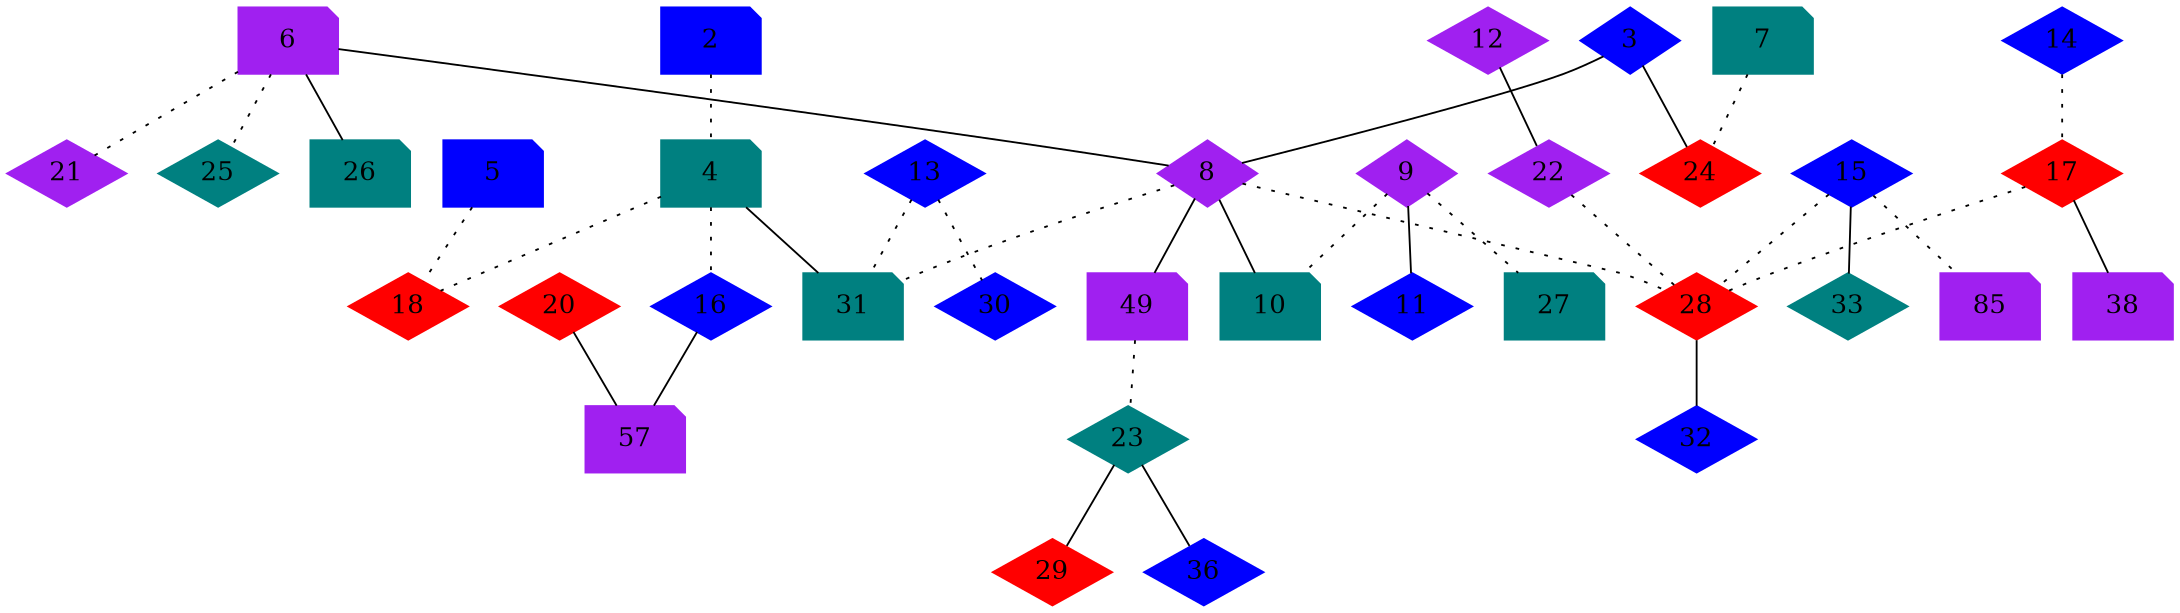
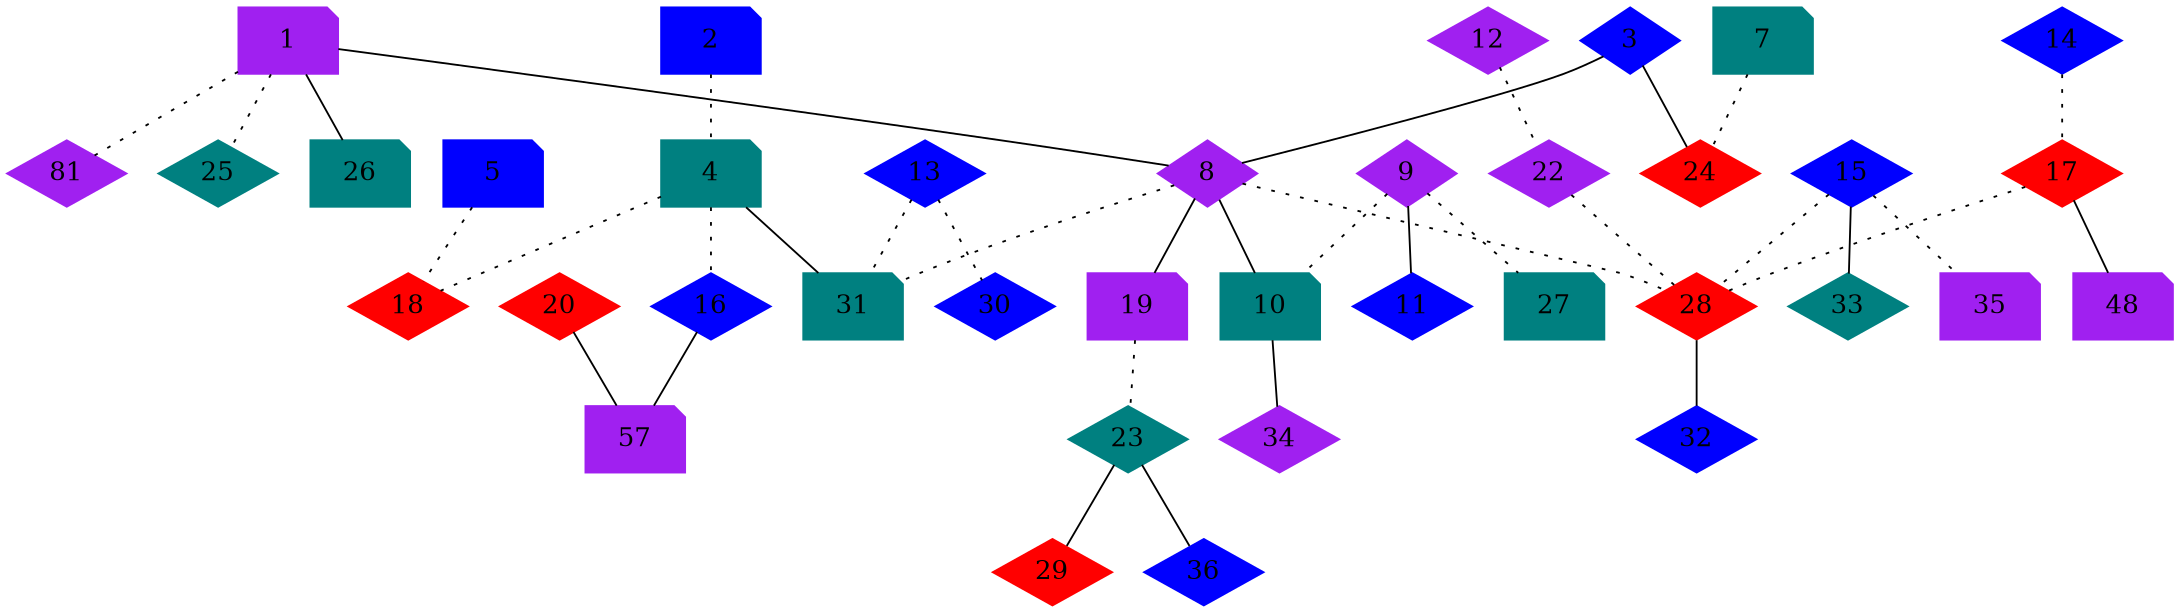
node "6": label "6" -> "1"
edge "12" -- "22": style solid -> dotted
node "21": label "21" -> "81"
node "49": label "49" -> "19"
node "85": label "85" -> "35"
node "38": label "38" -> "48"
node "34": added
